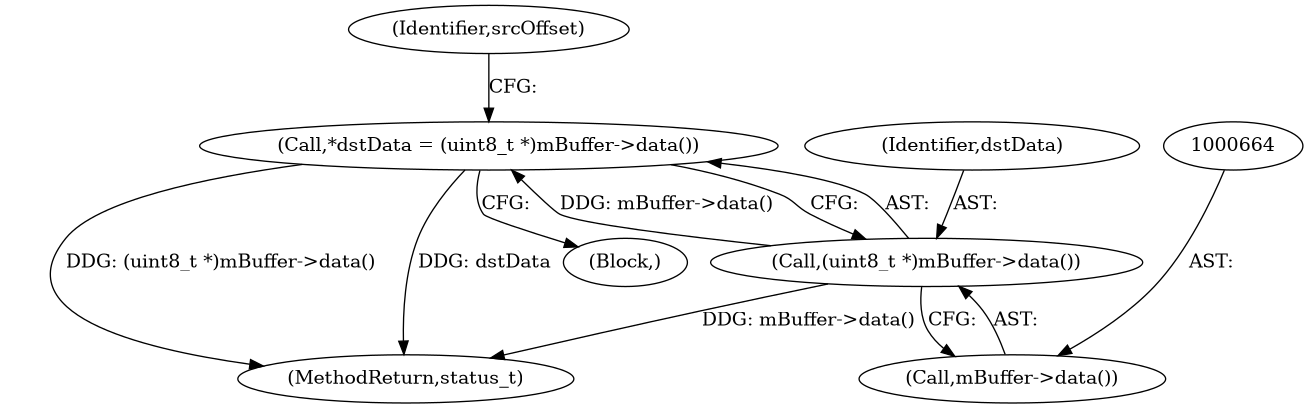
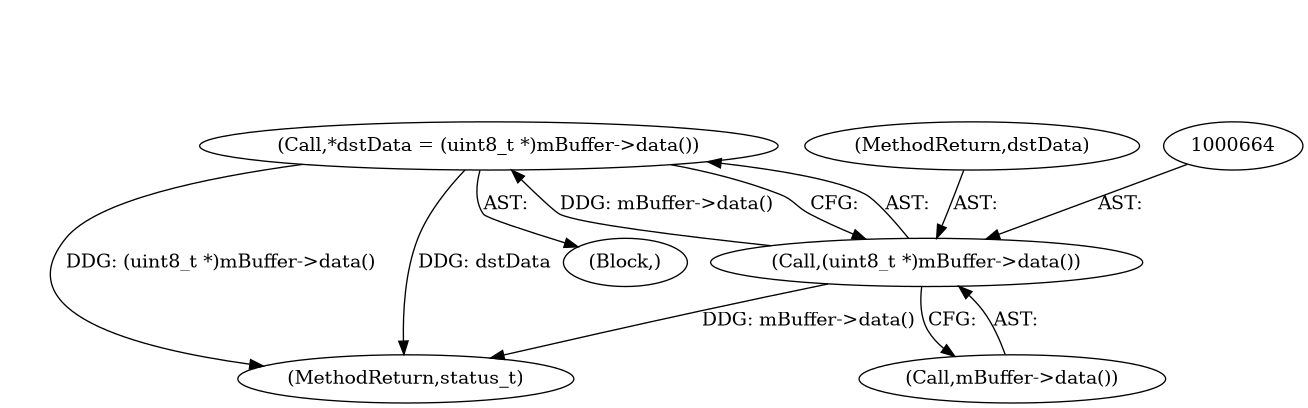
node "(Identifier,srcOffset)": removed
node "(Identifier,dstData)": label "(Identifier,dstData)" -> "(MethodReturn,dstData)"
edge "(Call,*dstData = (uint8_t *)mBuffer->data())" -> "(Block,)": label "CFG: " -> "AST: "
edge "1000664" -> "(Call,mBuffer->data())": now "1000664" -> "(Call,(uint8_t *)mBuffer->data())"
